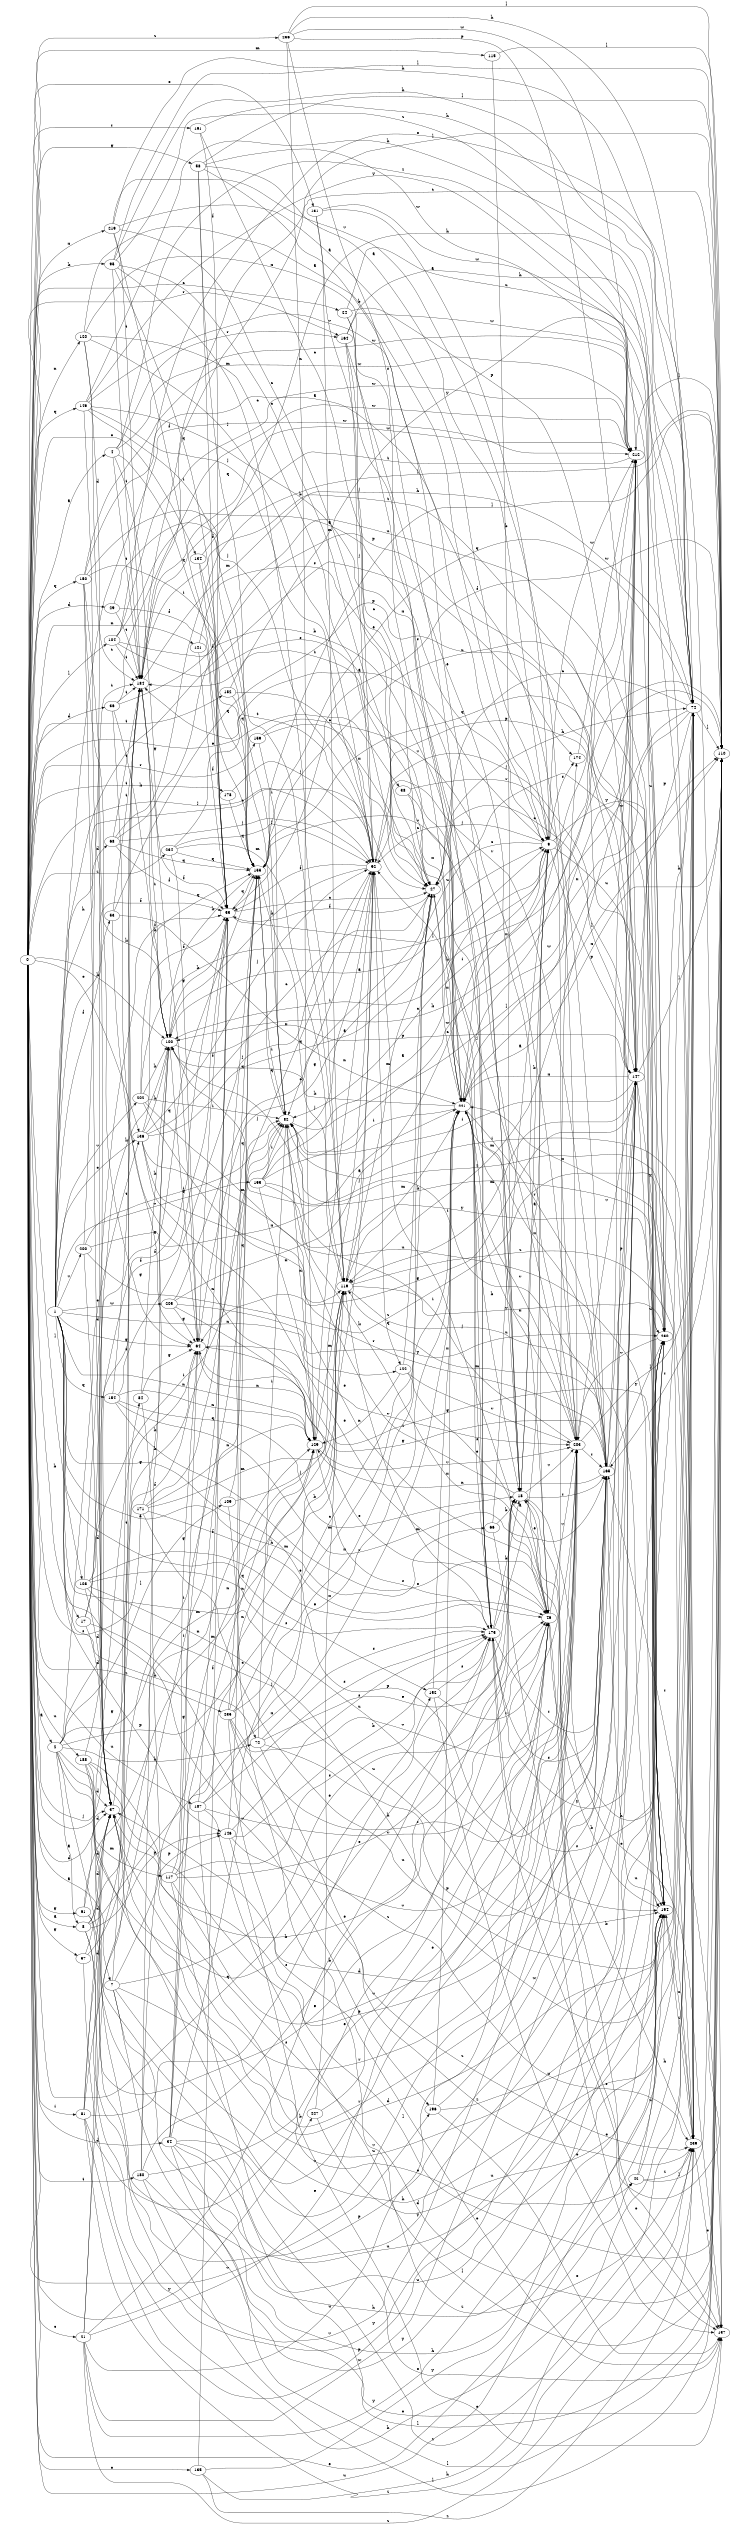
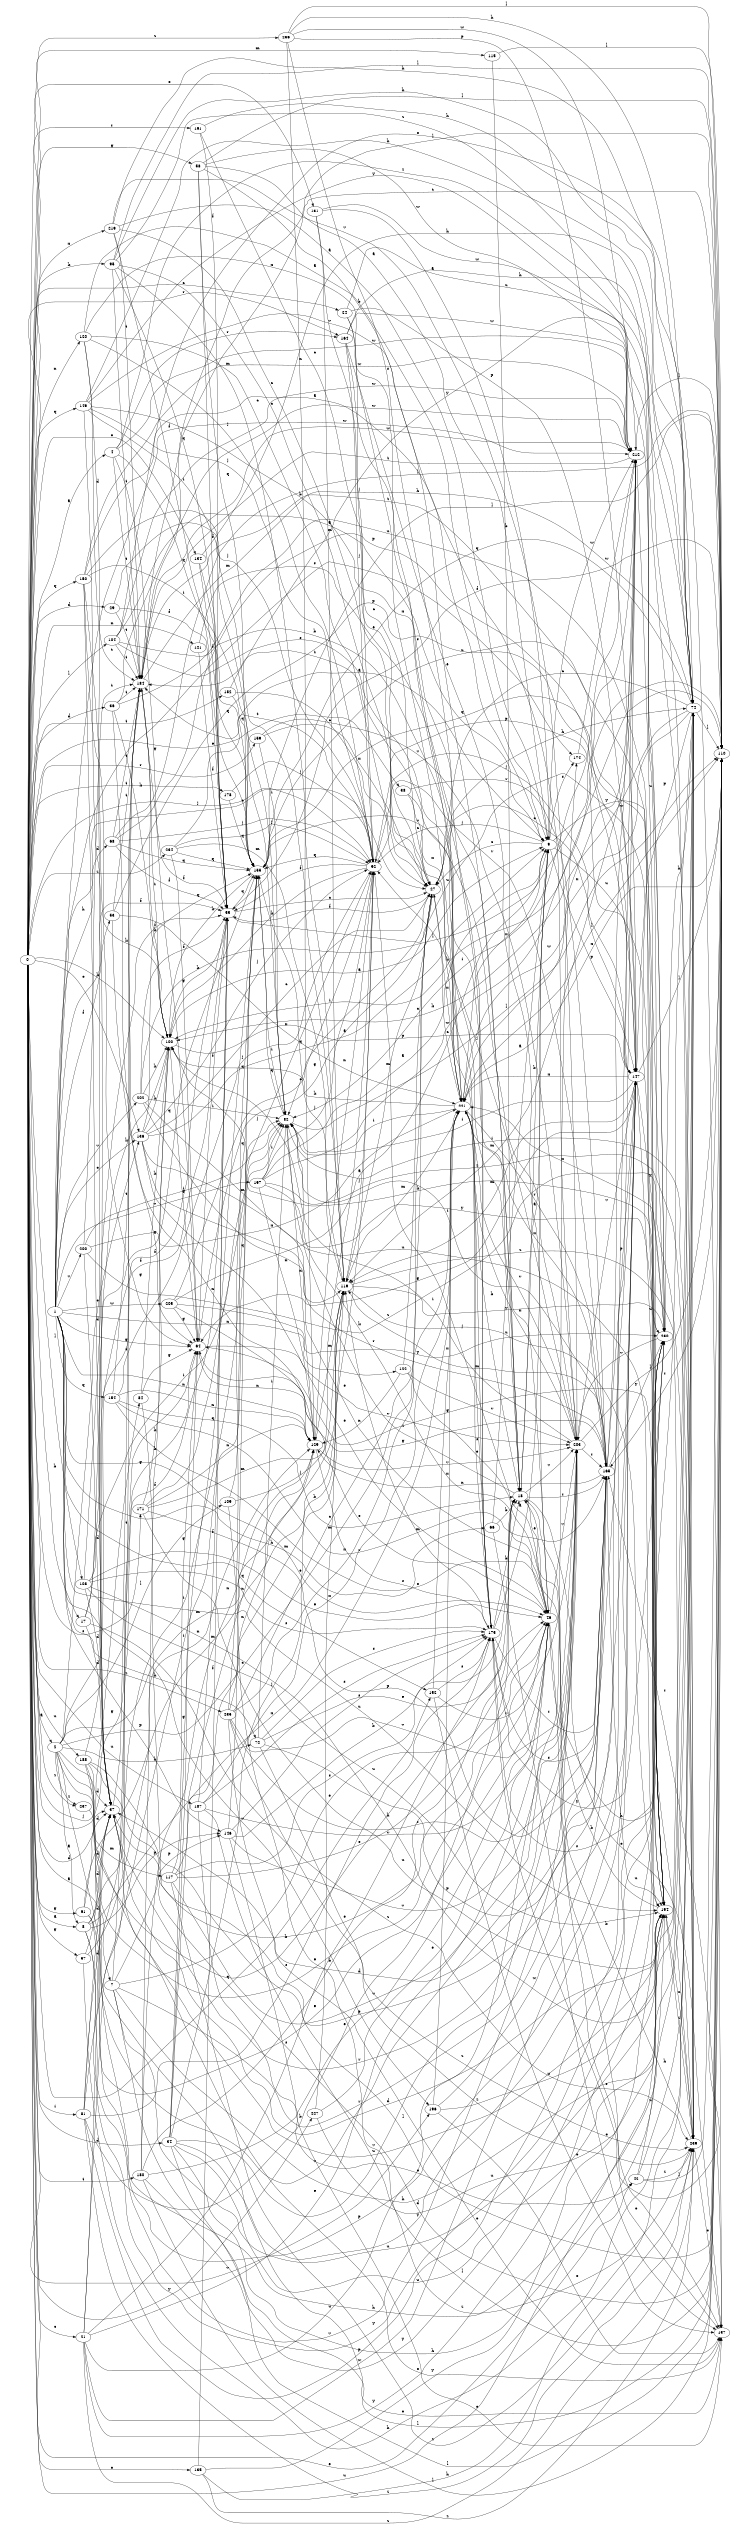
edge "92" -> "122": now "92" -> "155"
node "195": label "195" -> "197"
node "237": added
